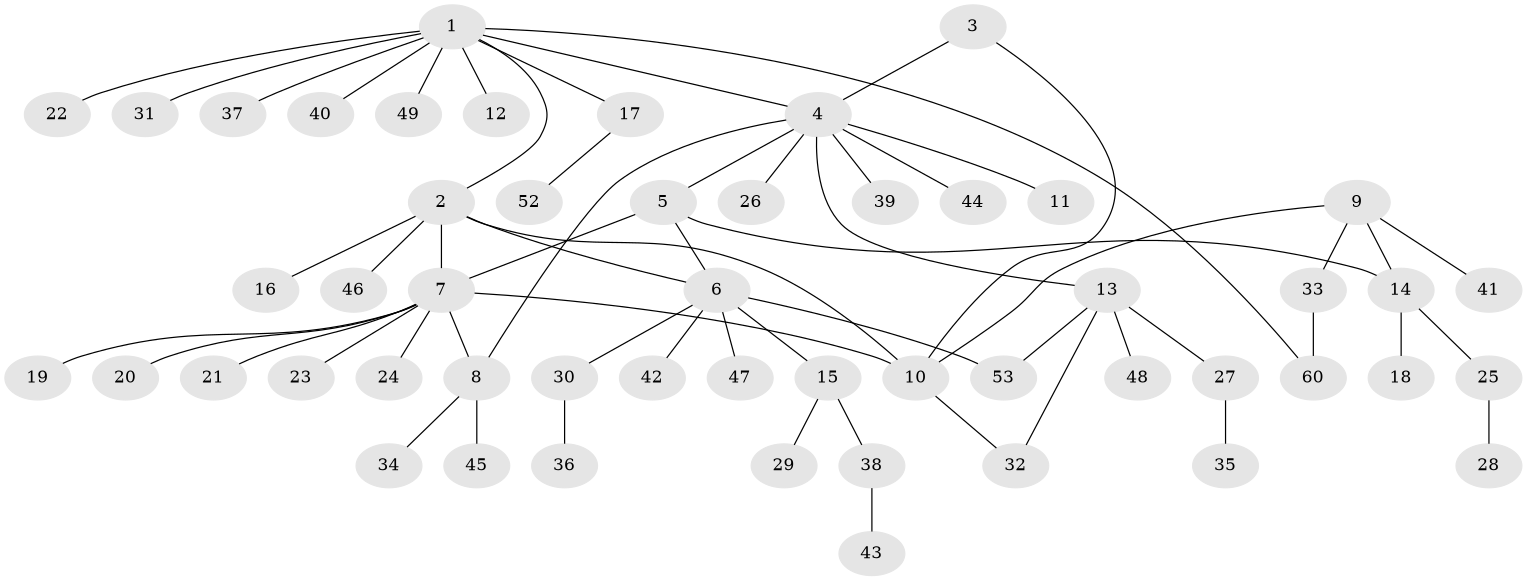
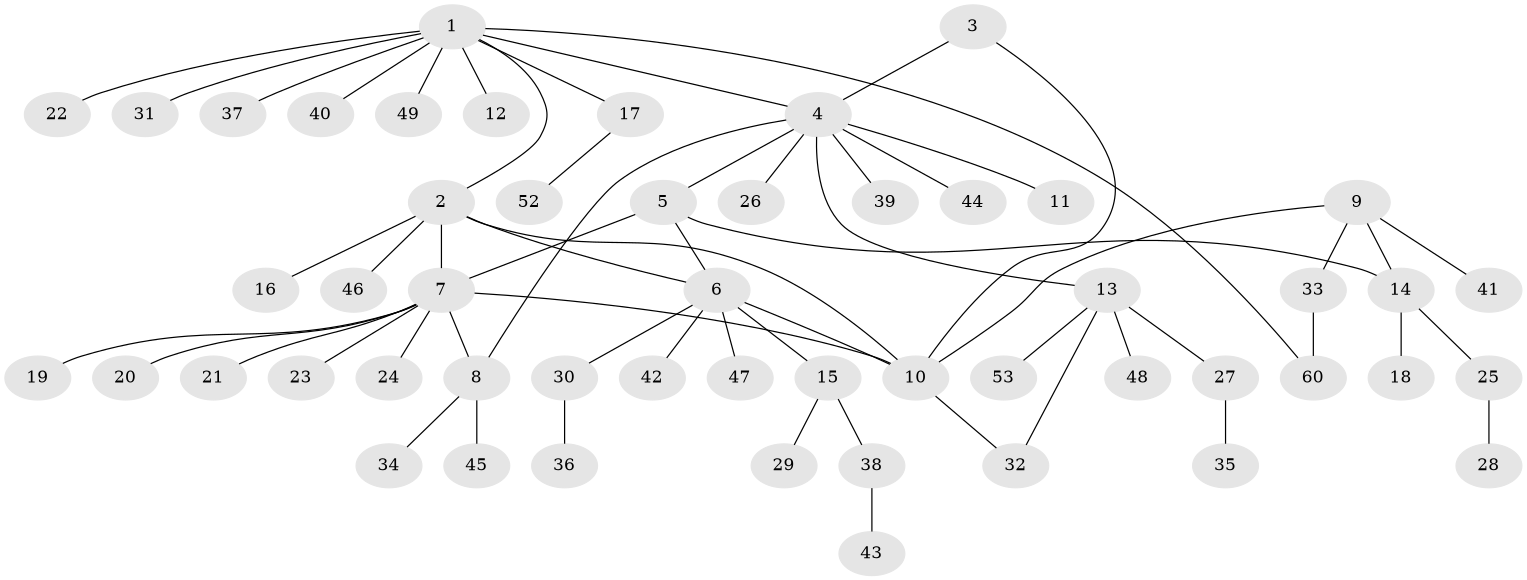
edge "6" -- "53": now "6" -- "10"
